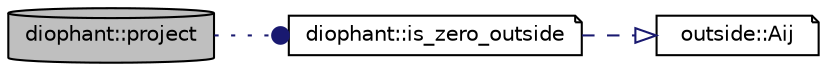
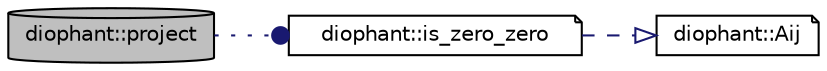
node "diophant::is_zero_outside": label "diophant::is_zero_outside" -> "diophant::is_zero_zero"
node "outside::Aij": label "outside::Aij" -> "diophant::Aij"
